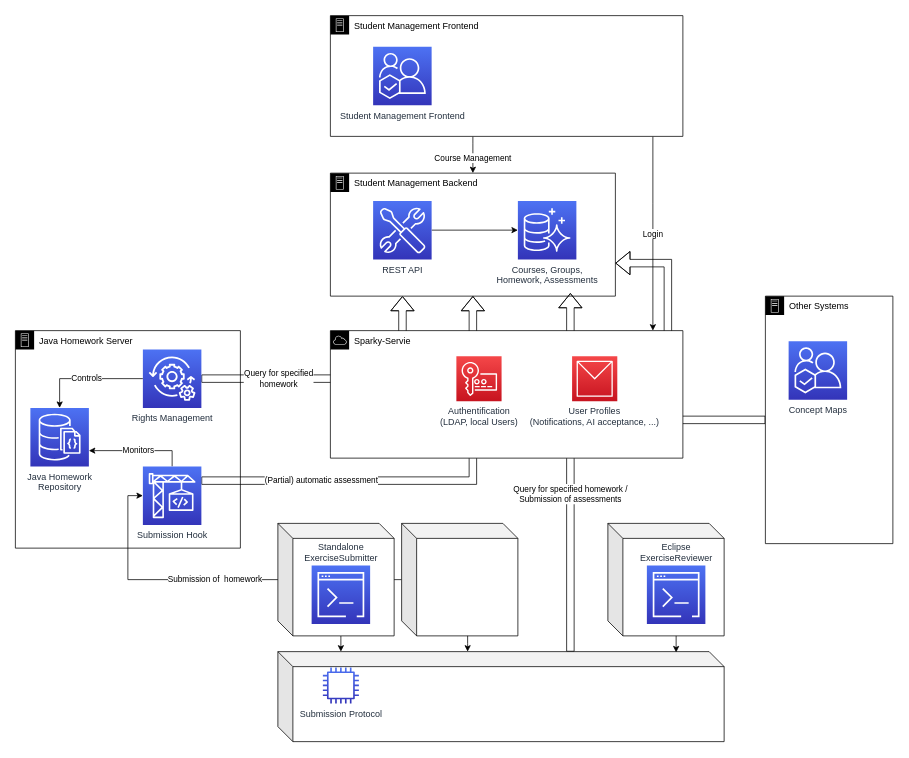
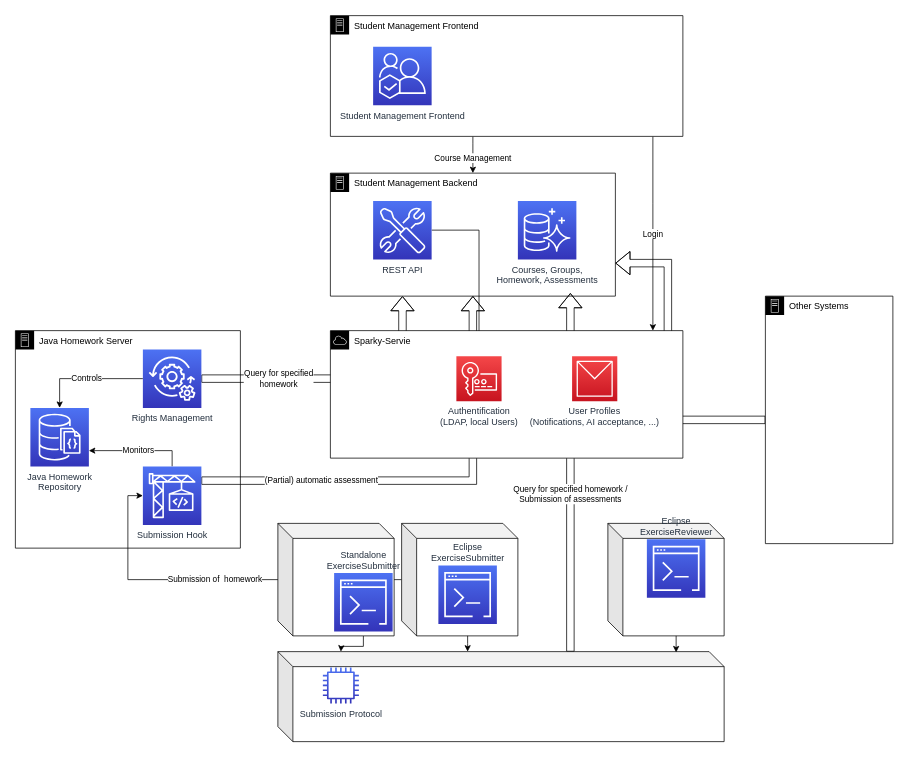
edge "REST API" -> "Courses, Groups, Homework, Assessments": now "REST API" -> "Authentification (LDAP, local Users)"
node "Concept Maps": removed
node "Standalone ExerciseSubmitter": moved (341, 594) -> (363, 602)
node "Eclipse ExerciseSubmitter": added
node "Eclipse ExerciseReviewer": moved (676, 594) -> (676, 568)
